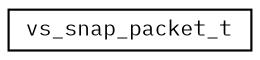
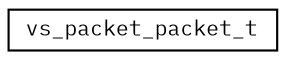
node "vs_snap_packet_t": label "vs_snap_packet_t" -> "vs_packet_packet_t"
